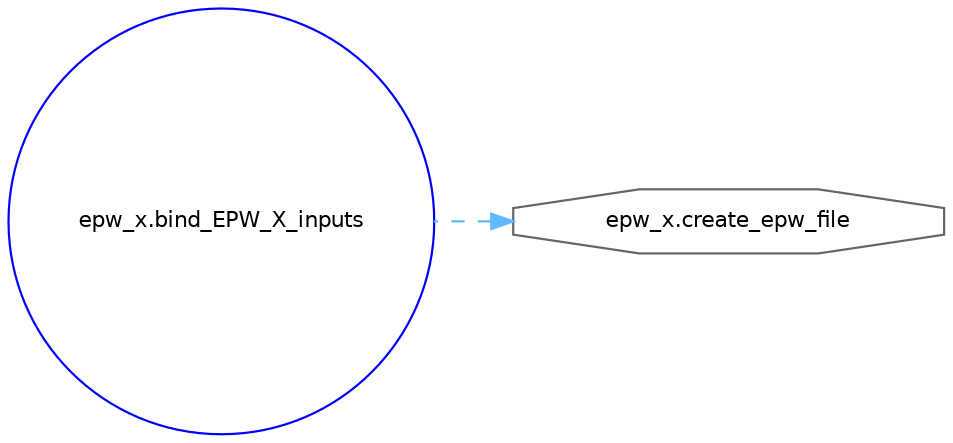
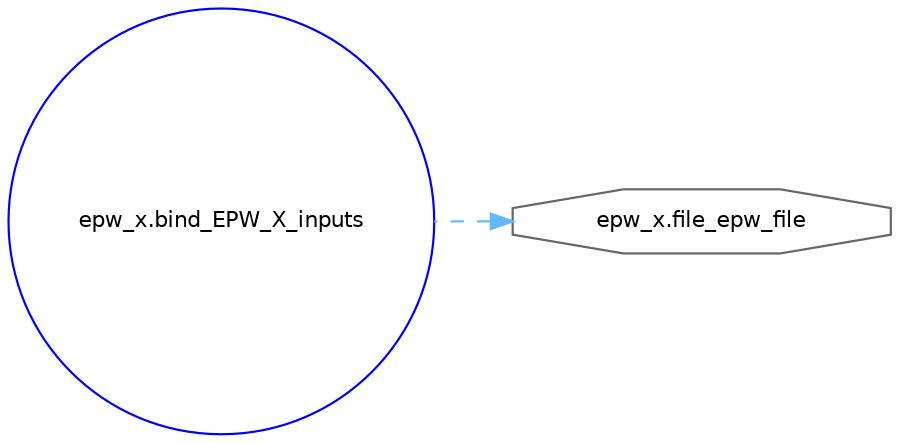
node "epw_x.create_epw_file": label "epw_x.create_epw_file" -> "epw_x.file_epw_file"
